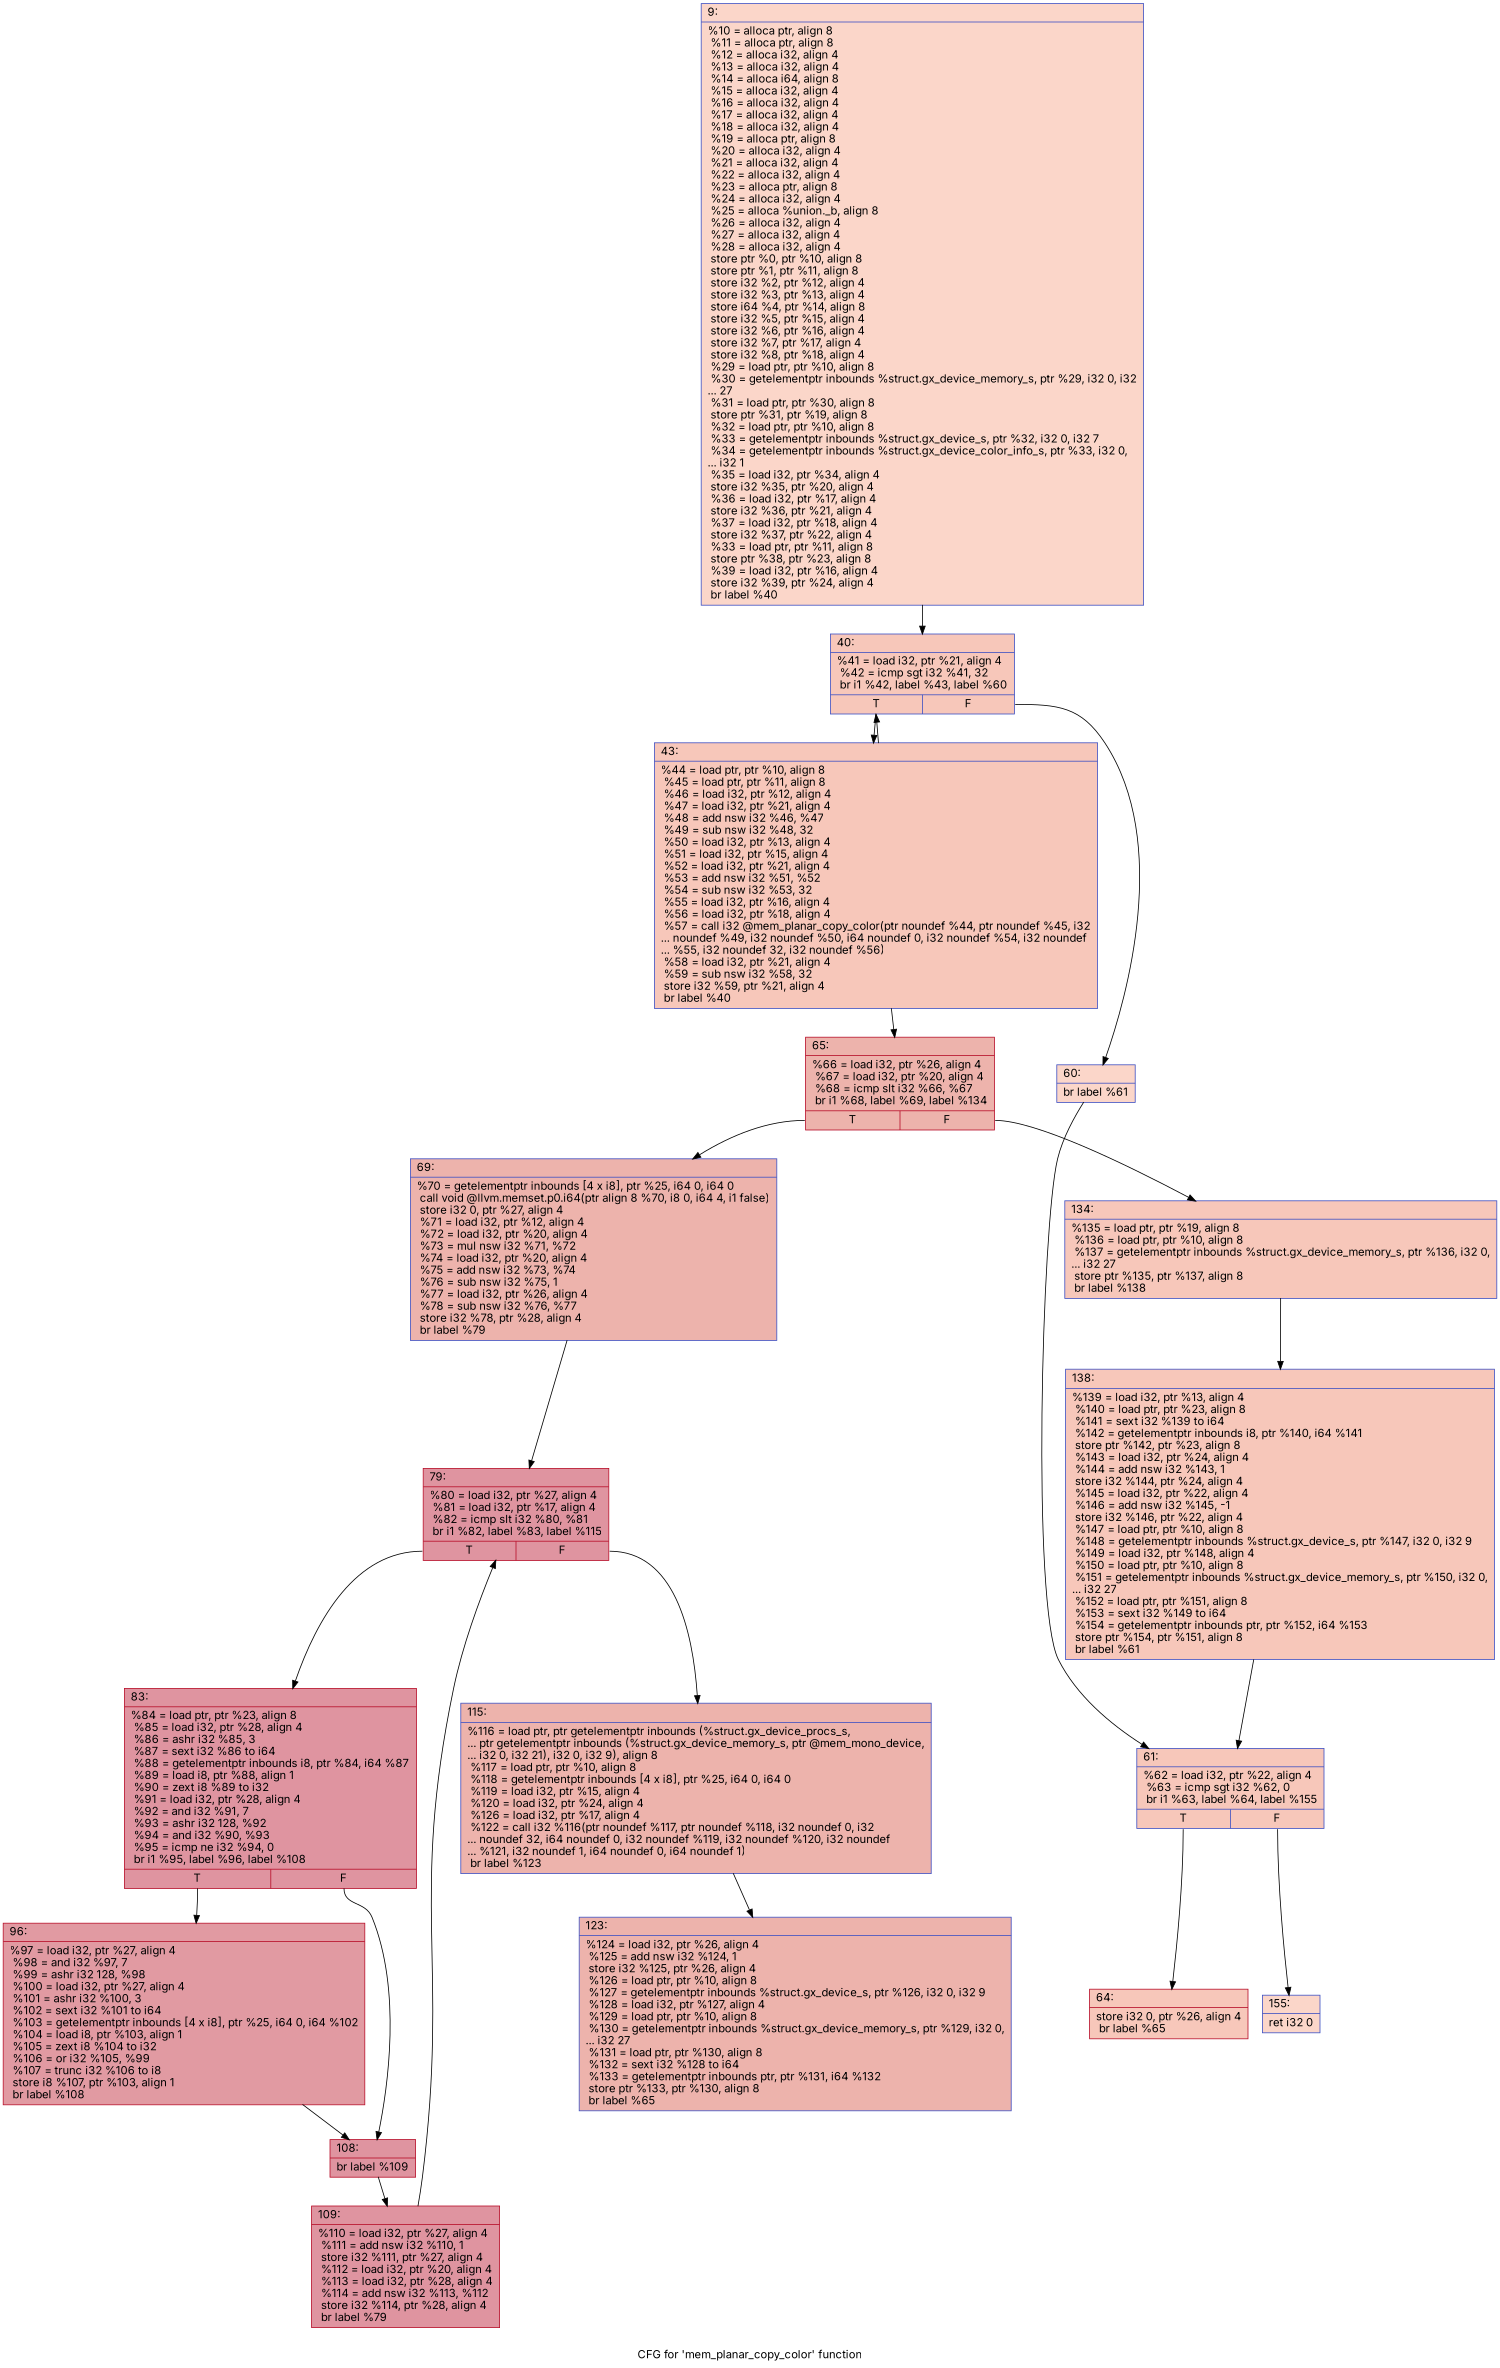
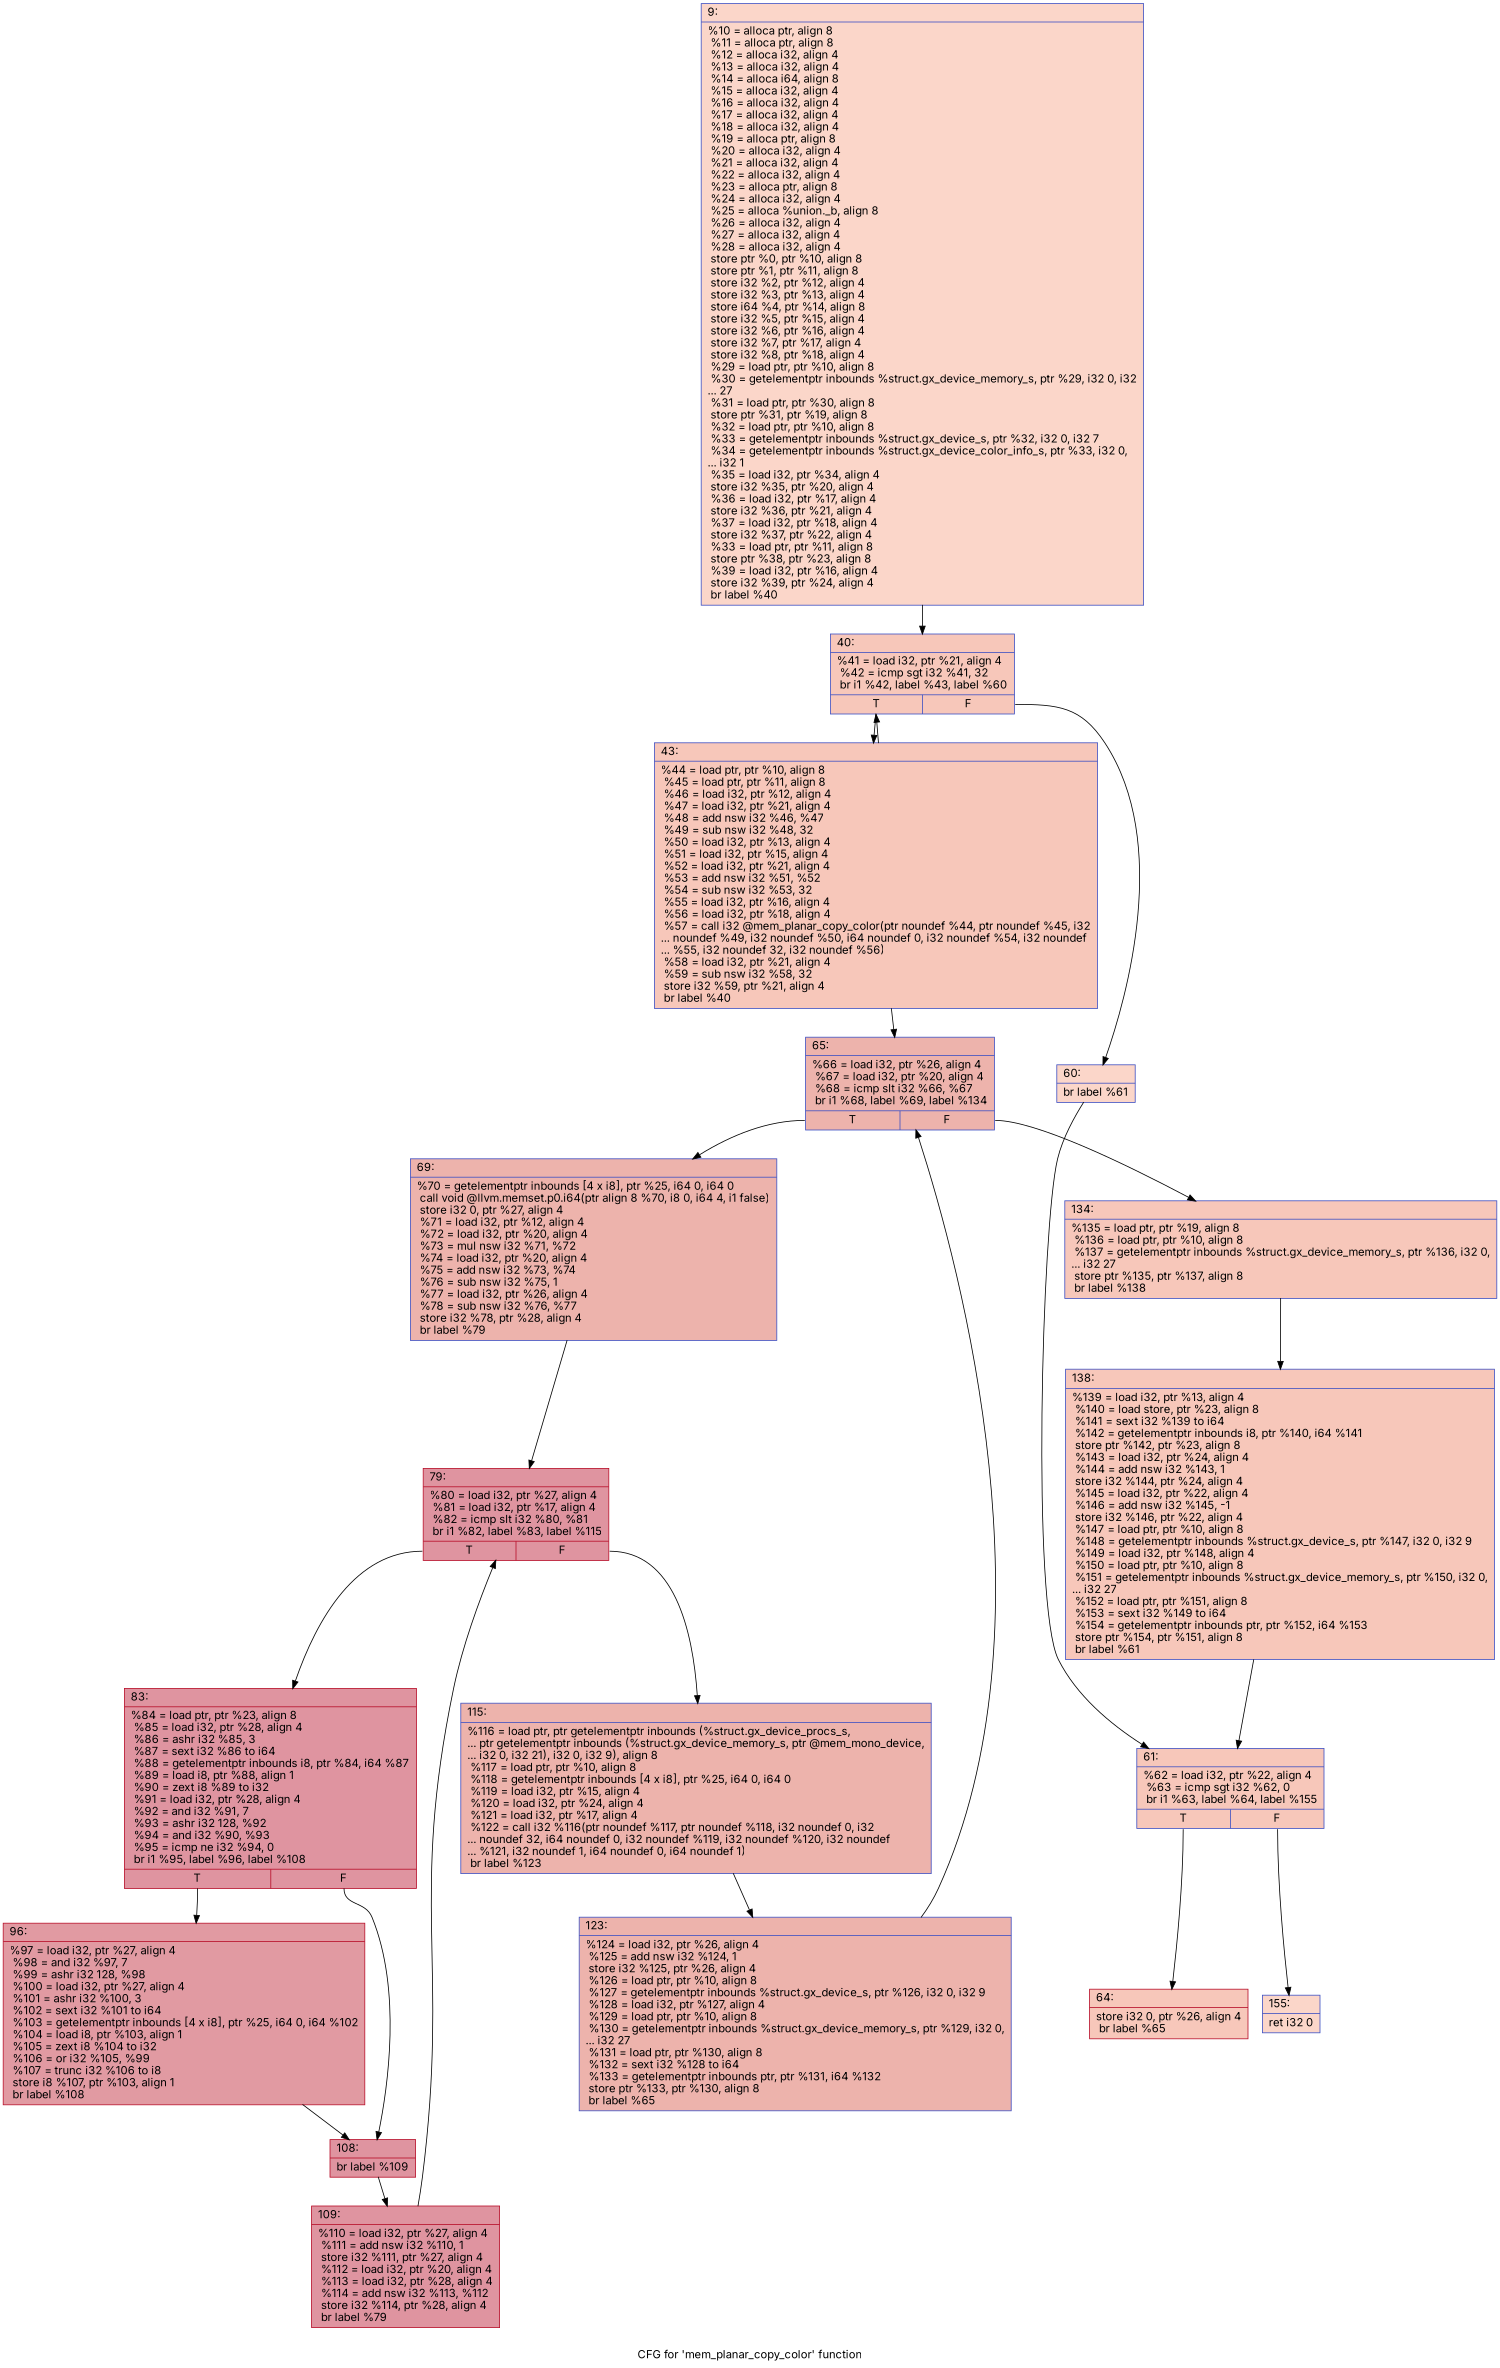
node "65:": color #b70d28ff -> #3d50c3ff
node "138:": text "%140 = load ptr, ptr %23, align 8" -> "%140 = load store, ptr %23, align 8"
edge "123:" -> "65:": added
node "115:": text "%126 = load i32, ptr %17, align 4" -> "%121 = load i32, ptr %17, align 4"
